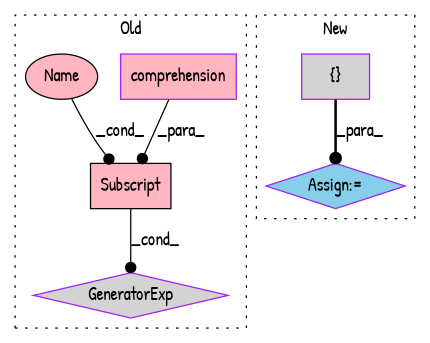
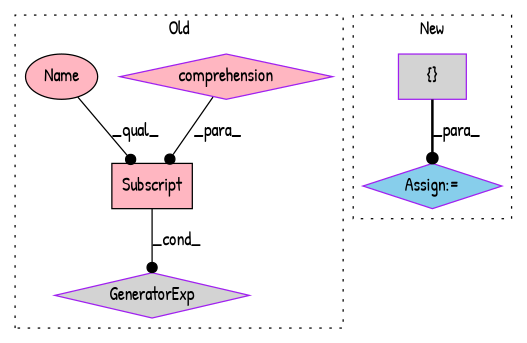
node "comprehension": shape box -> diamond
edge "Name" -> "Subscript": label "_cond_" -> "_qual_"
